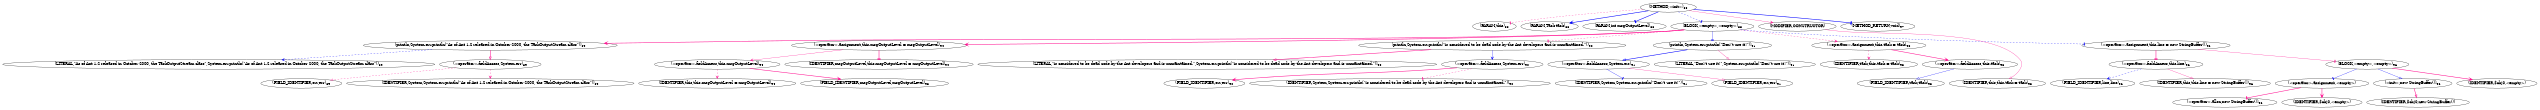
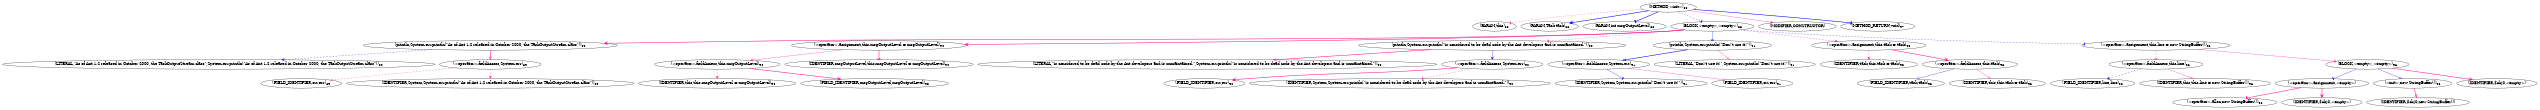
edge "(MODIFIER,CONSTRUCTOR)" -> "(IDENTIFIER,this,this.task = task)": now "(<operator>.fieldAccess,this.task)" -> "(IDENTIFIER,this,this.task = task)"
edge "(<operator>.assignment,this.line = new StringBuffer())" -> "(<operator>.fieldAccess,this.line)": style bold -> dashed
